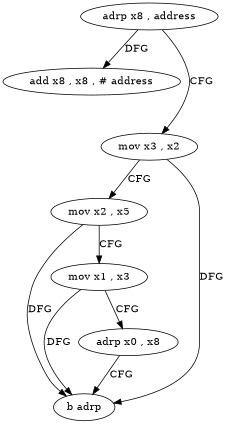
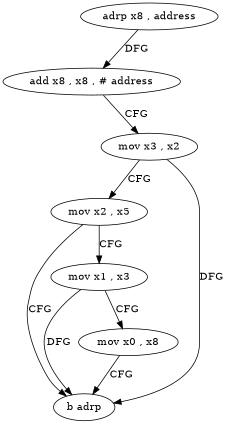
edge "adrp x8 , address" -> "mov x3 , x2": now "add x8 , x8 , # address" -> "mov x3 , x2"
edge "mov x2 , x5" -> "b adrp": label "DFG" -> "CFG"
node "adrp x0 , x8": label "adrp x0 , x8" -> "mov x0 , x8"
